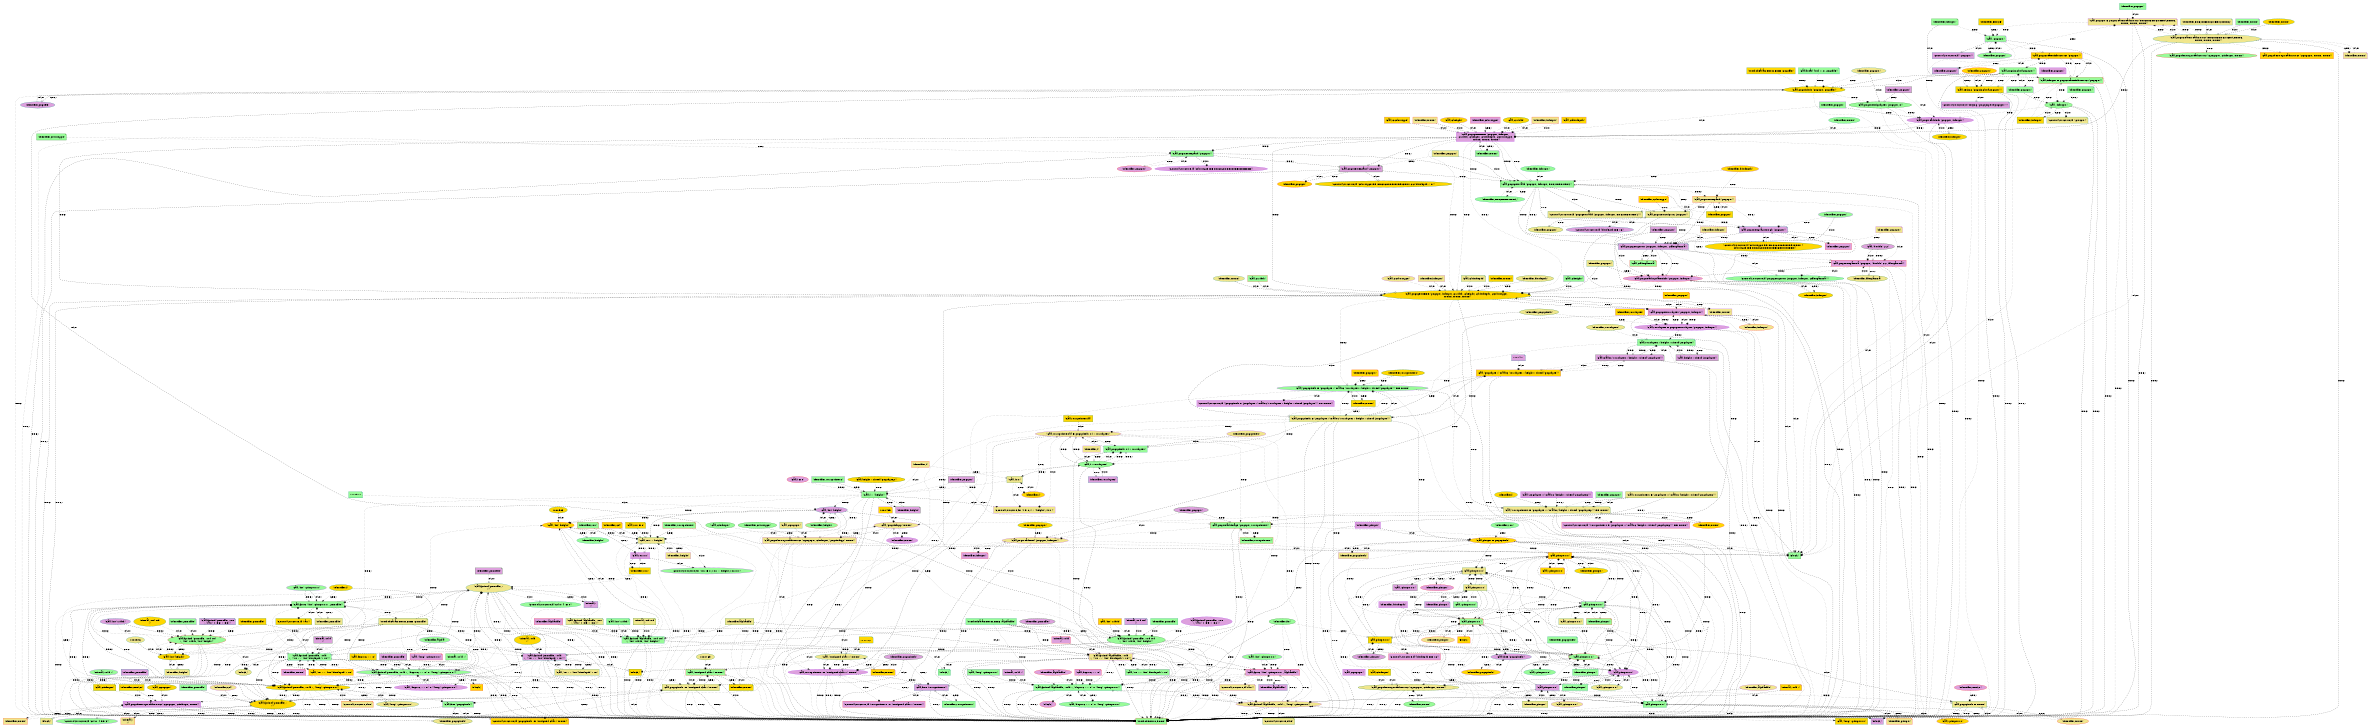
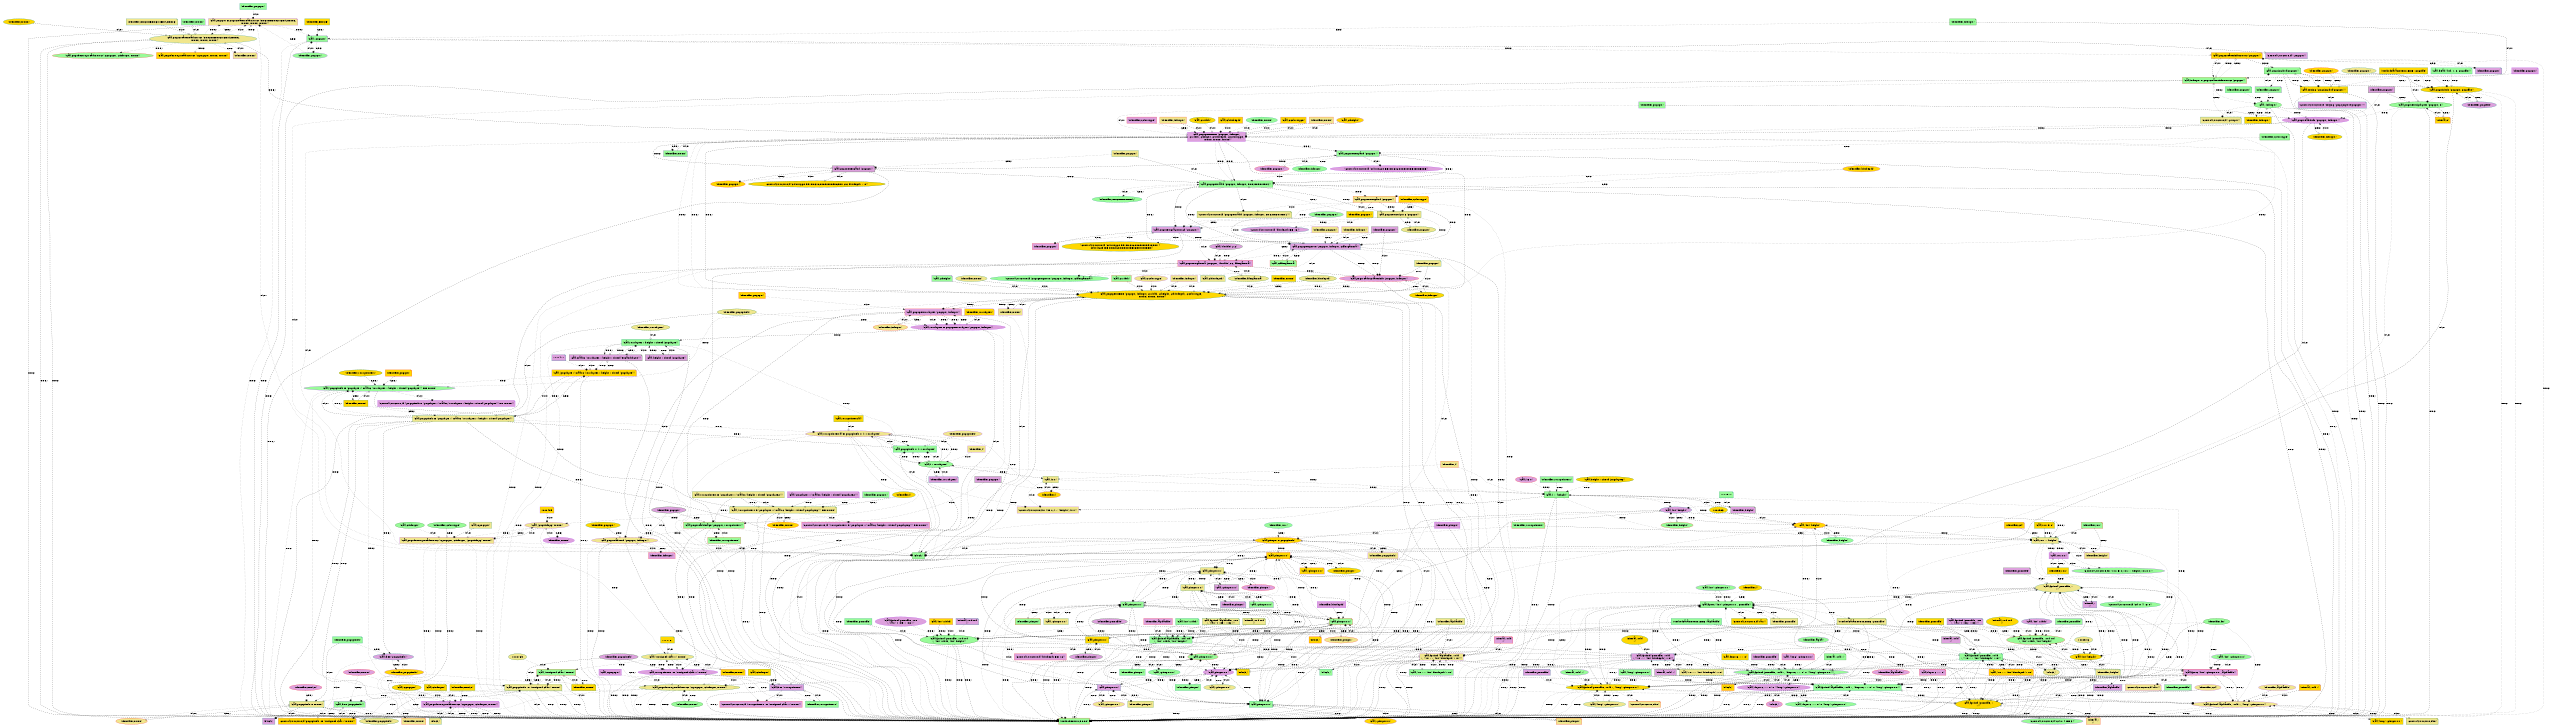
node "(Literal,8)": added
node "(Call,malloc (row_bytes * height * sizeof (png_byte)))": label "(Call,malloc (row_bytes * height * sizeof (png_byte)))" -> "(Call,malloc (row_bytes * height * sizeof (expand_byte)))"
node "(Identifier,TRUE)": shape note -> ellipse
edge "(Call,png_set_strip_16 (png_ptr))" -> "(MethodReturn,BOOL)": removed, label "DDG:"
